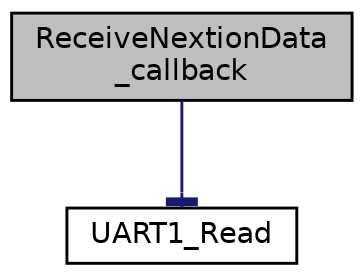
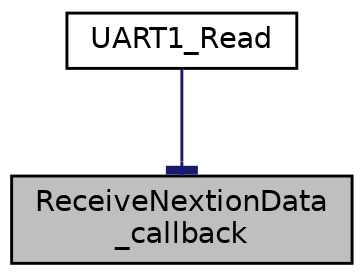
edge "ReceiveNextionData _callback" -> "UART1_Read": reversed
